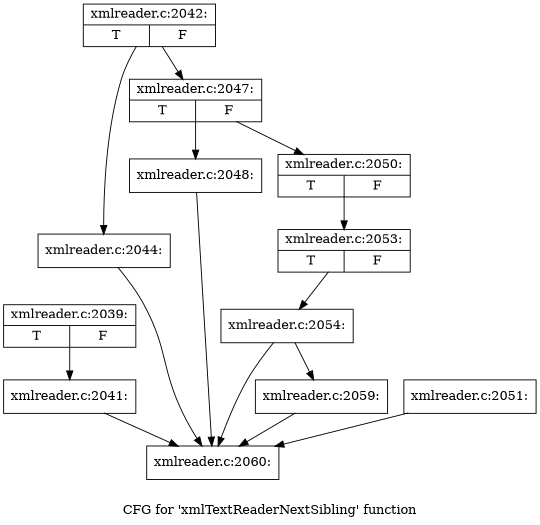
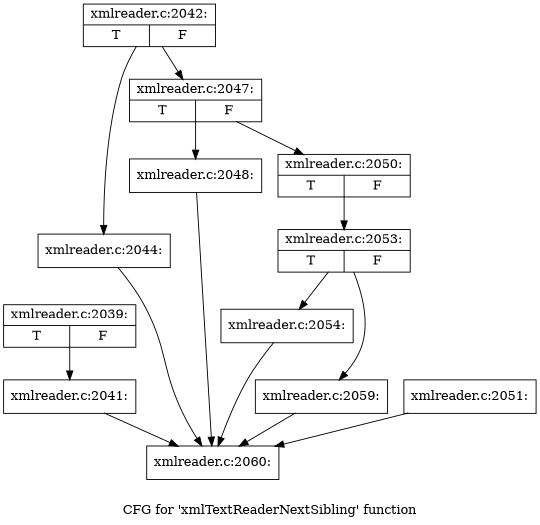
edge "xmlreader.c:2054:" -> "xmlreader.c:2059:": now "xmlreader.c:2053:" -> "xmlreader.c:2059:"
